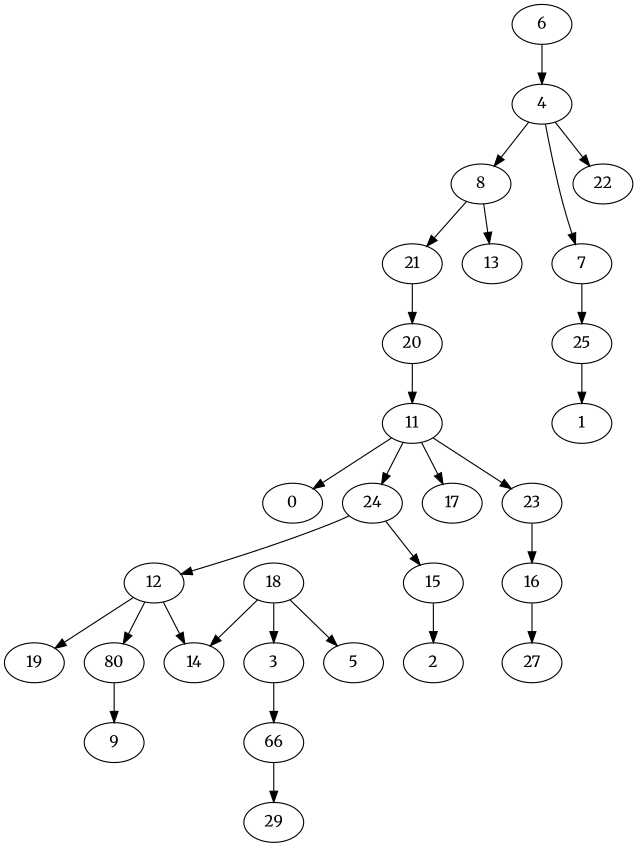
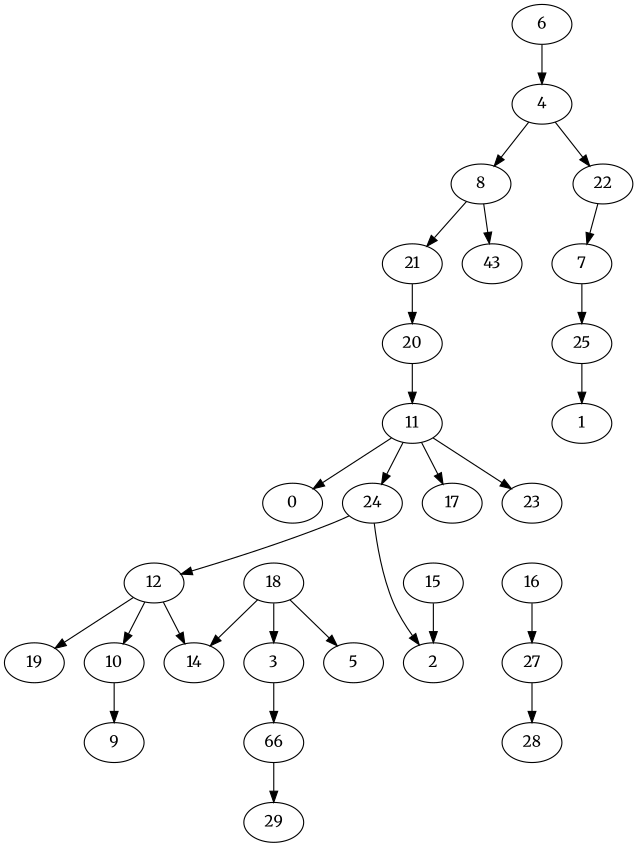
edge "4" -> "7": now "22" -> "7"
node "13": label "13" -> "43"
edge "23" -> "16": removed
edge "24" -> "15": now "24" -> "2"
node "80": label "80" -> "10"
node "28": added
